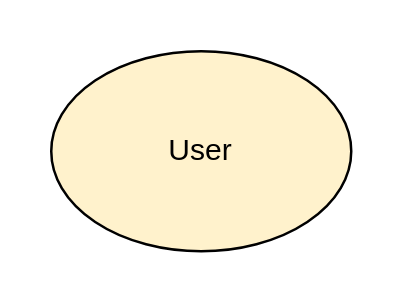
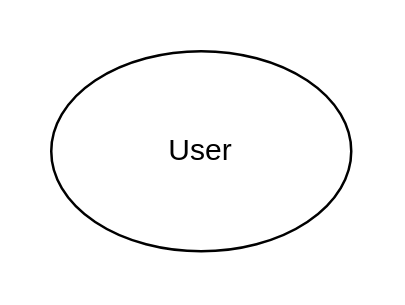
node "User": fillcolor #fff2cc -> #ffffff
